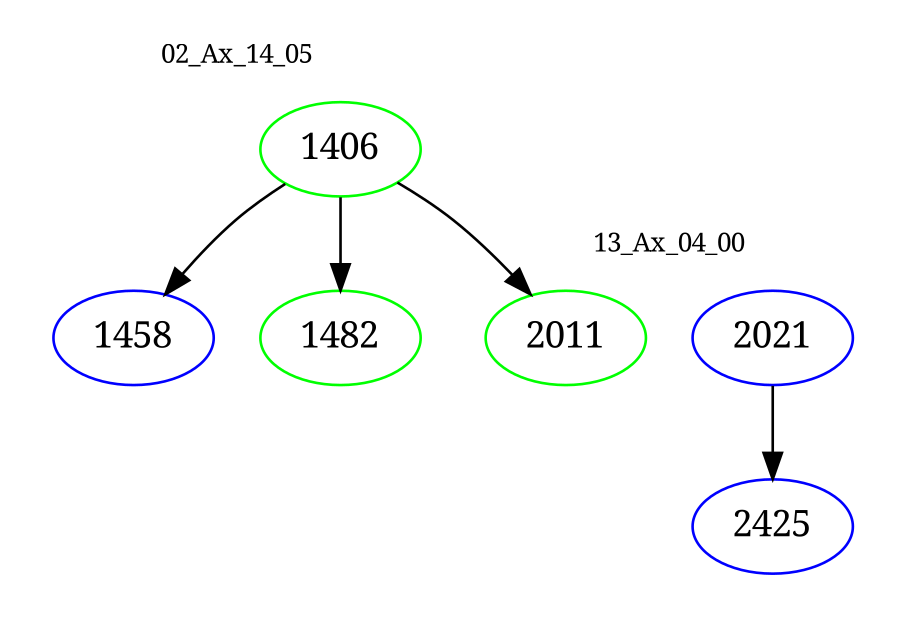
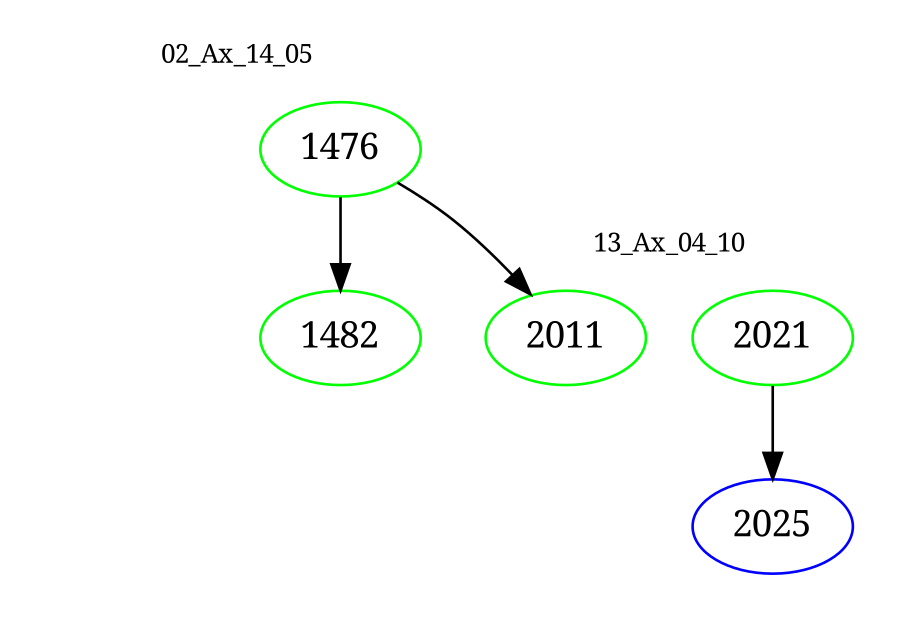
node "1406": label "1406" -> "1476"
cluster "13_Ax_04_00": label "13_Ax_04_00" -> "13_Ax_04_10"
node "1458": removed
node "2021": color blue -> green
node "2425": label "2425" -> "2025"
